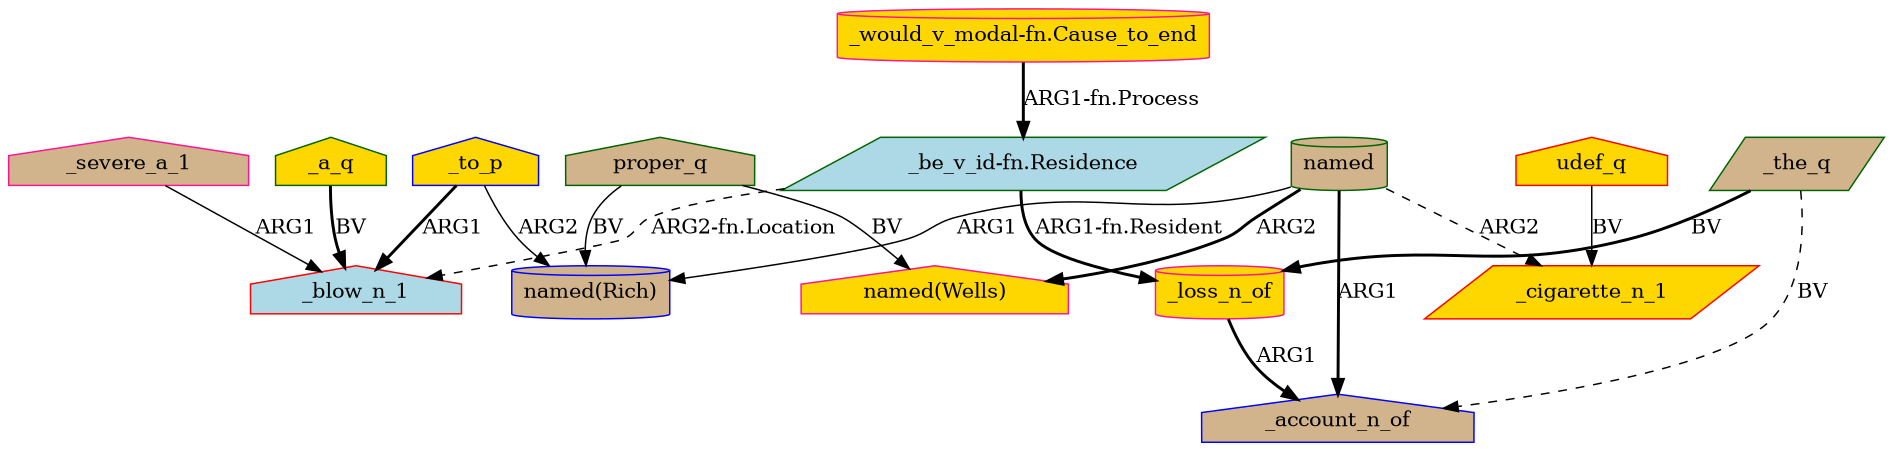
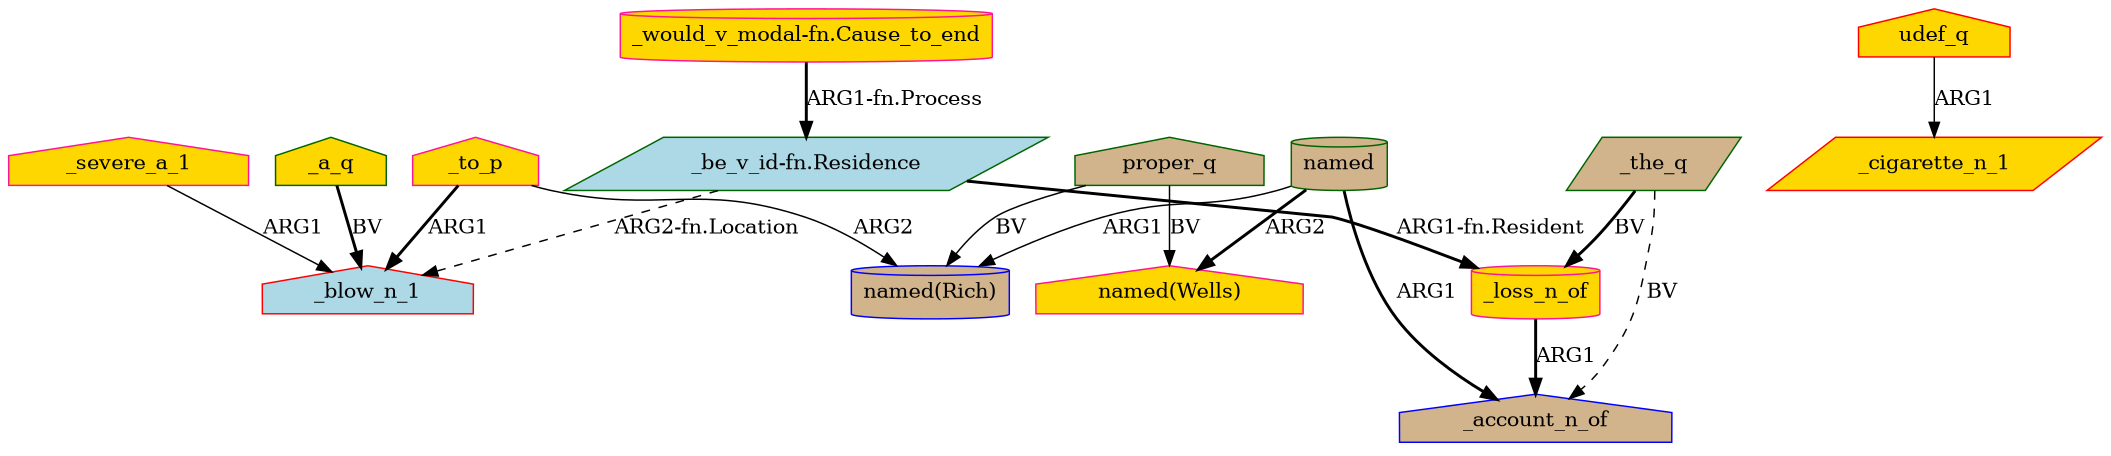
node "_severe_a_1": fillcolor tan -> gold
node "_to_p": color blue -> deeppink
edge "named" -> "_cigarette_n_1": removed, label "ARG2"
edge "udef_q" -> "_cigarette_n_1": label "BV" -> "ARG1"
